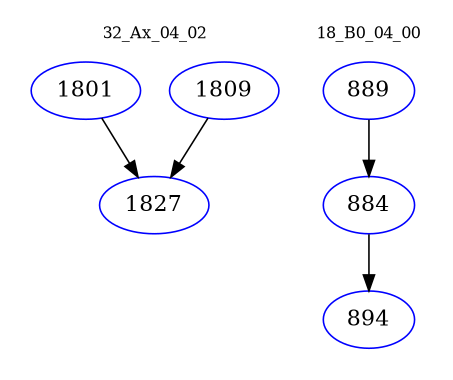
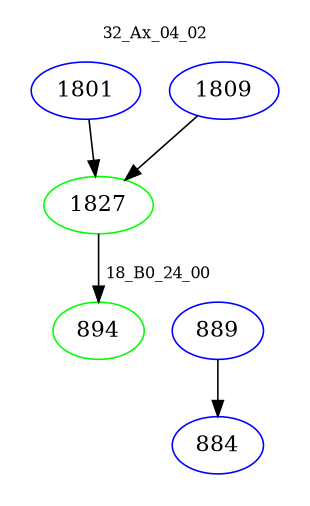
cluster "18_B0_04_00": label "18_B0_04_00" -> "18_B0_24_00"
node "1827": color blue -> green
edge "884" -> "894": now "1827" -> "894"
node "894": color blue -> green
